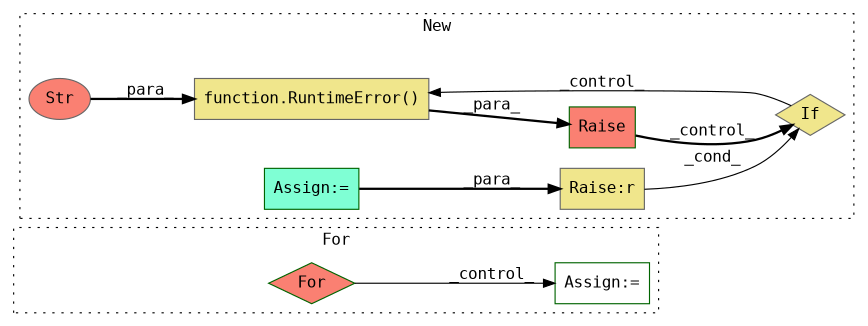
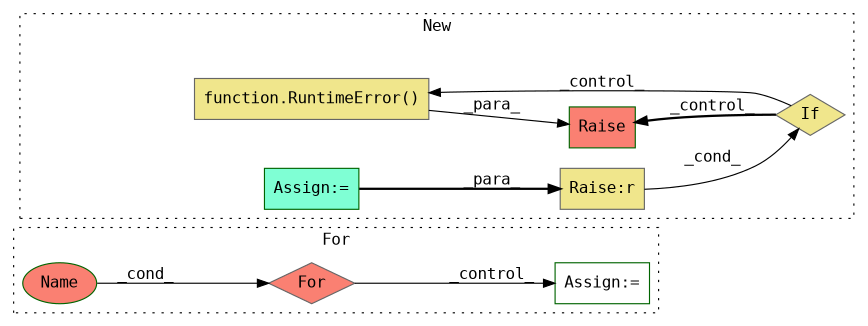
node "Str": removed
edge "function.RuntimeError()" -> "Raise": style bold -> solid
edge "Raise" -> "If": reversed
node "Name": added
node "For": color darkgreen -> gray40
